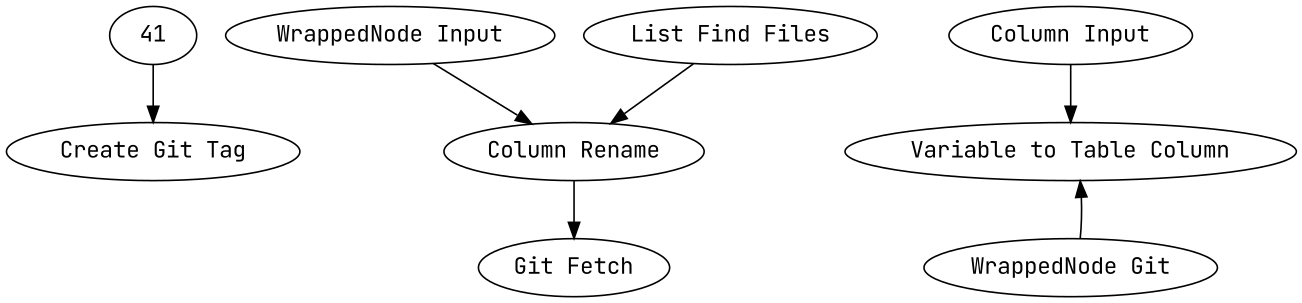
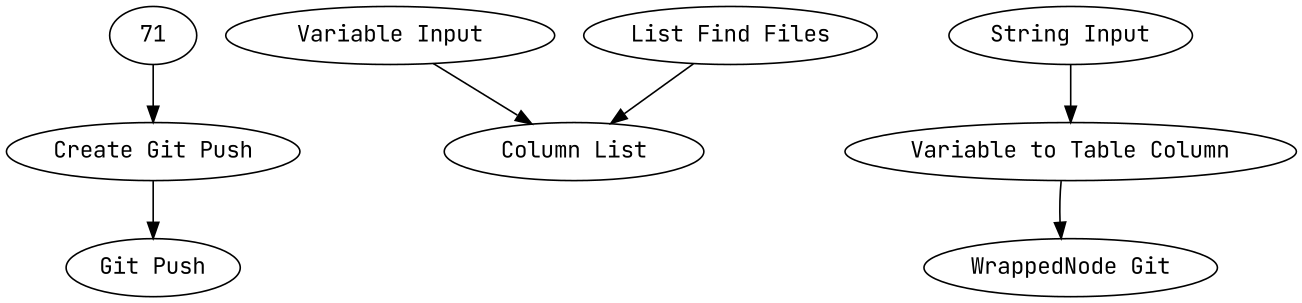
node "41": label "41" -> "71"
node "WrappedNode Input": label "WrappedNode Input" -> "Variable Input"
node "Column Input": label "Column Input" -> "String Input"
node "Create Git Tag": label "Create Git Tag" -> "Create Git Push"
node "Column Rename": label "Column Rename" -> "Column List"
edge "WrappedNode Git" -> "Variable to Table Column": reversed
node "Git Push": added
node "Git Fetch": removed
